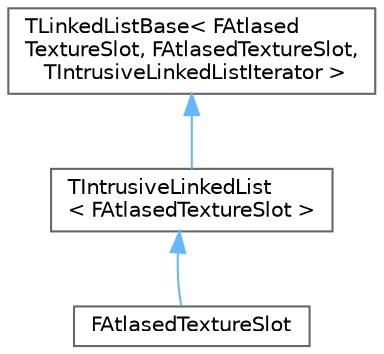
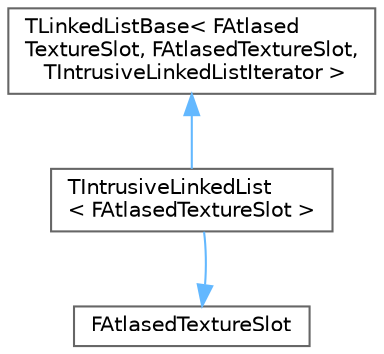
edge "FAtlasedTextureSlot" -> "TIntrusiveLinkedList < FAtlasedTextureSlot >": reversed
